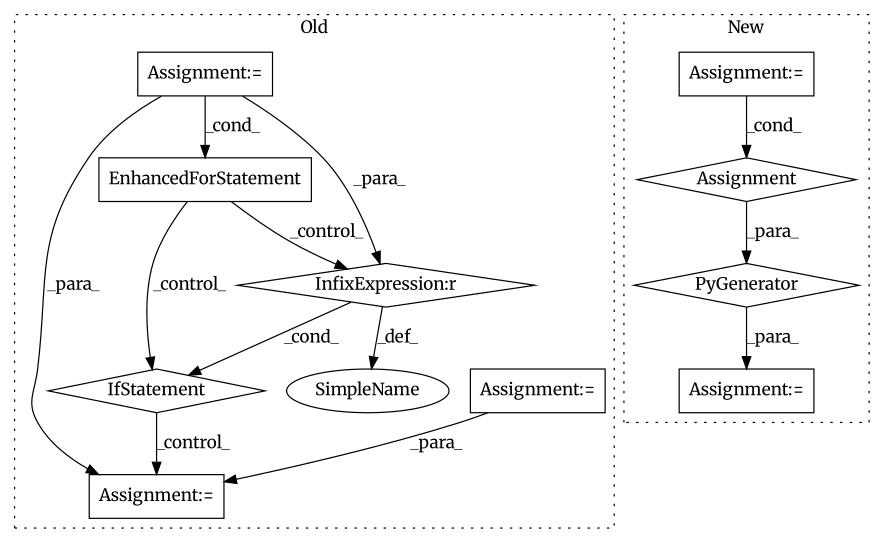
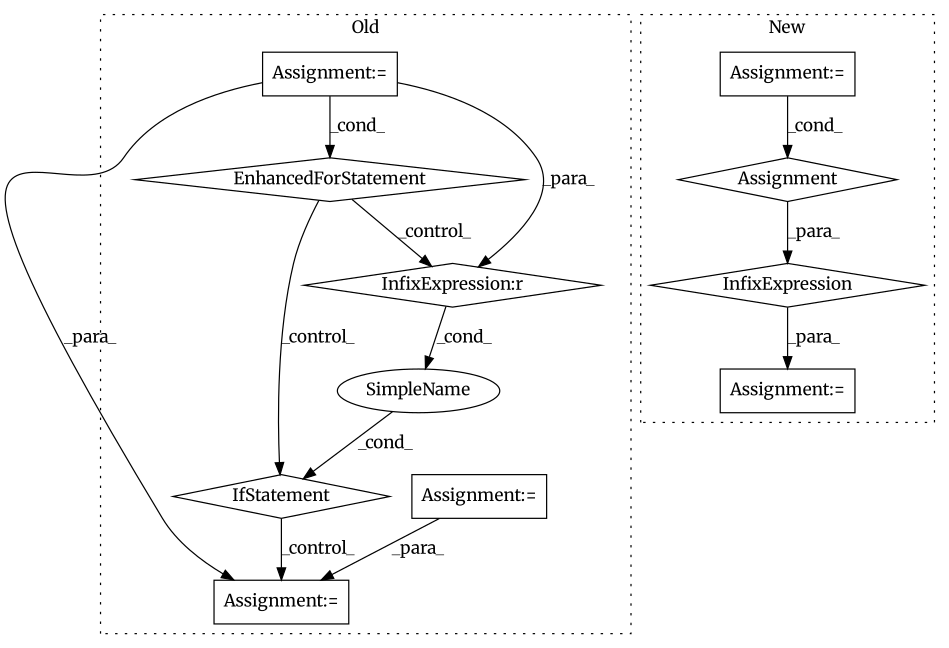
node "EnhancedForStatement": shape box -> diamond
node "PyGenerator": label "PyGenerator" -> "InfixExpression"
edge "InfixExpression:r" -> "IfStatement": now "SimpleName" -> "IfStatement"
edge "InfixExpression:r" -> "SimpleName": label "_def_" -> "_cond_"
